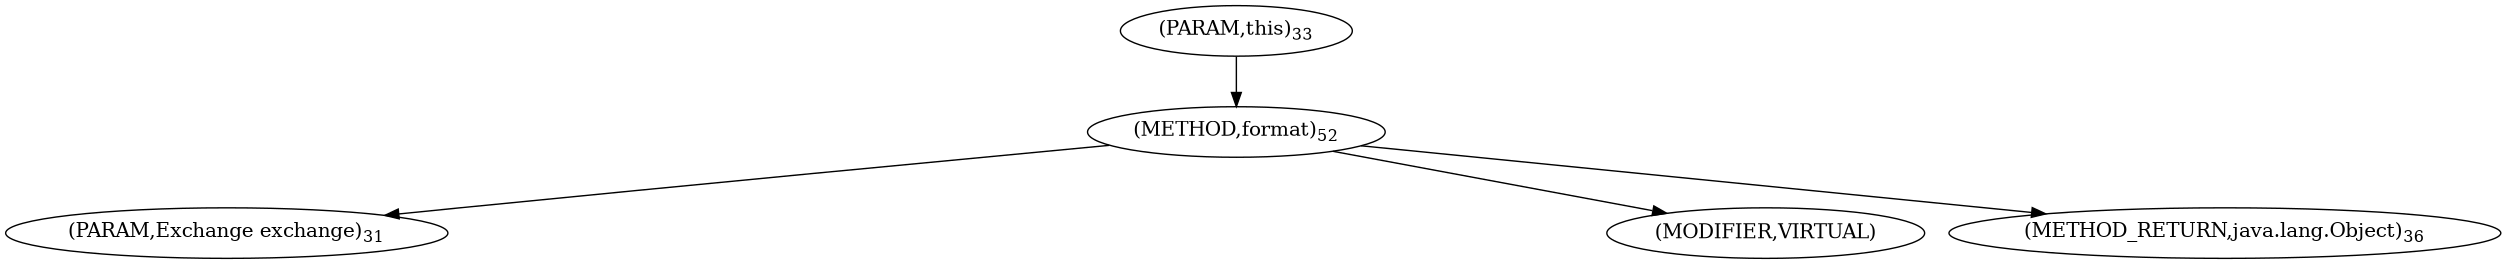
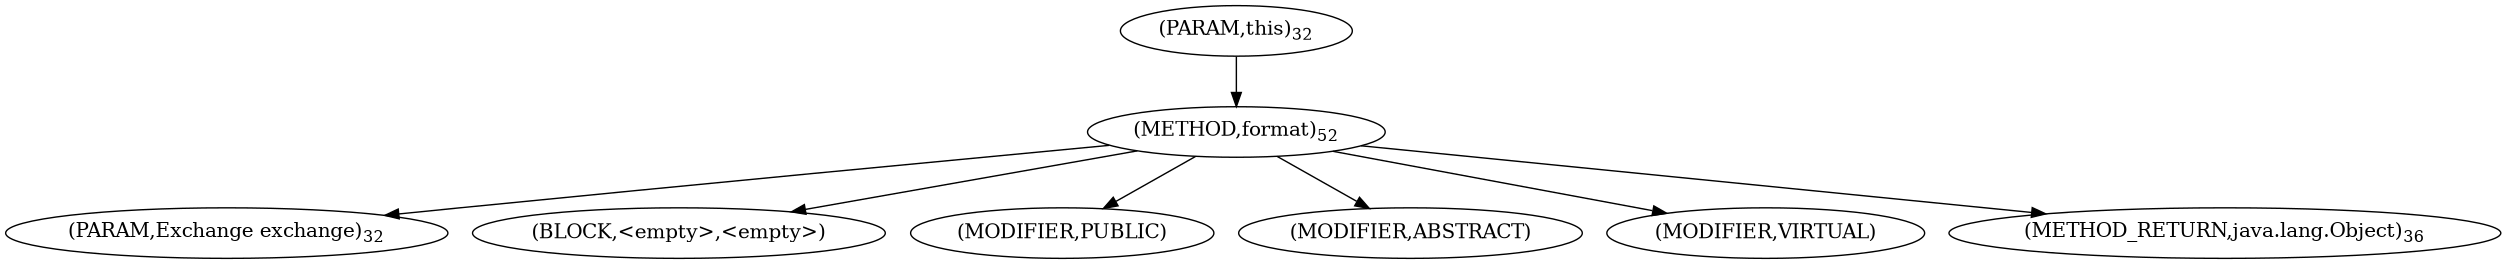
node "(PARAM,this)": text "33" -> "32"
node "(PARAM,Exchange exchange)": text "31" -> "32"
node "(BLOCK,<empty>,<empty>)": added
node "(MODIFIER,PUBLIC)": added
node "(MODIFIER,ABSTRACT)": added
